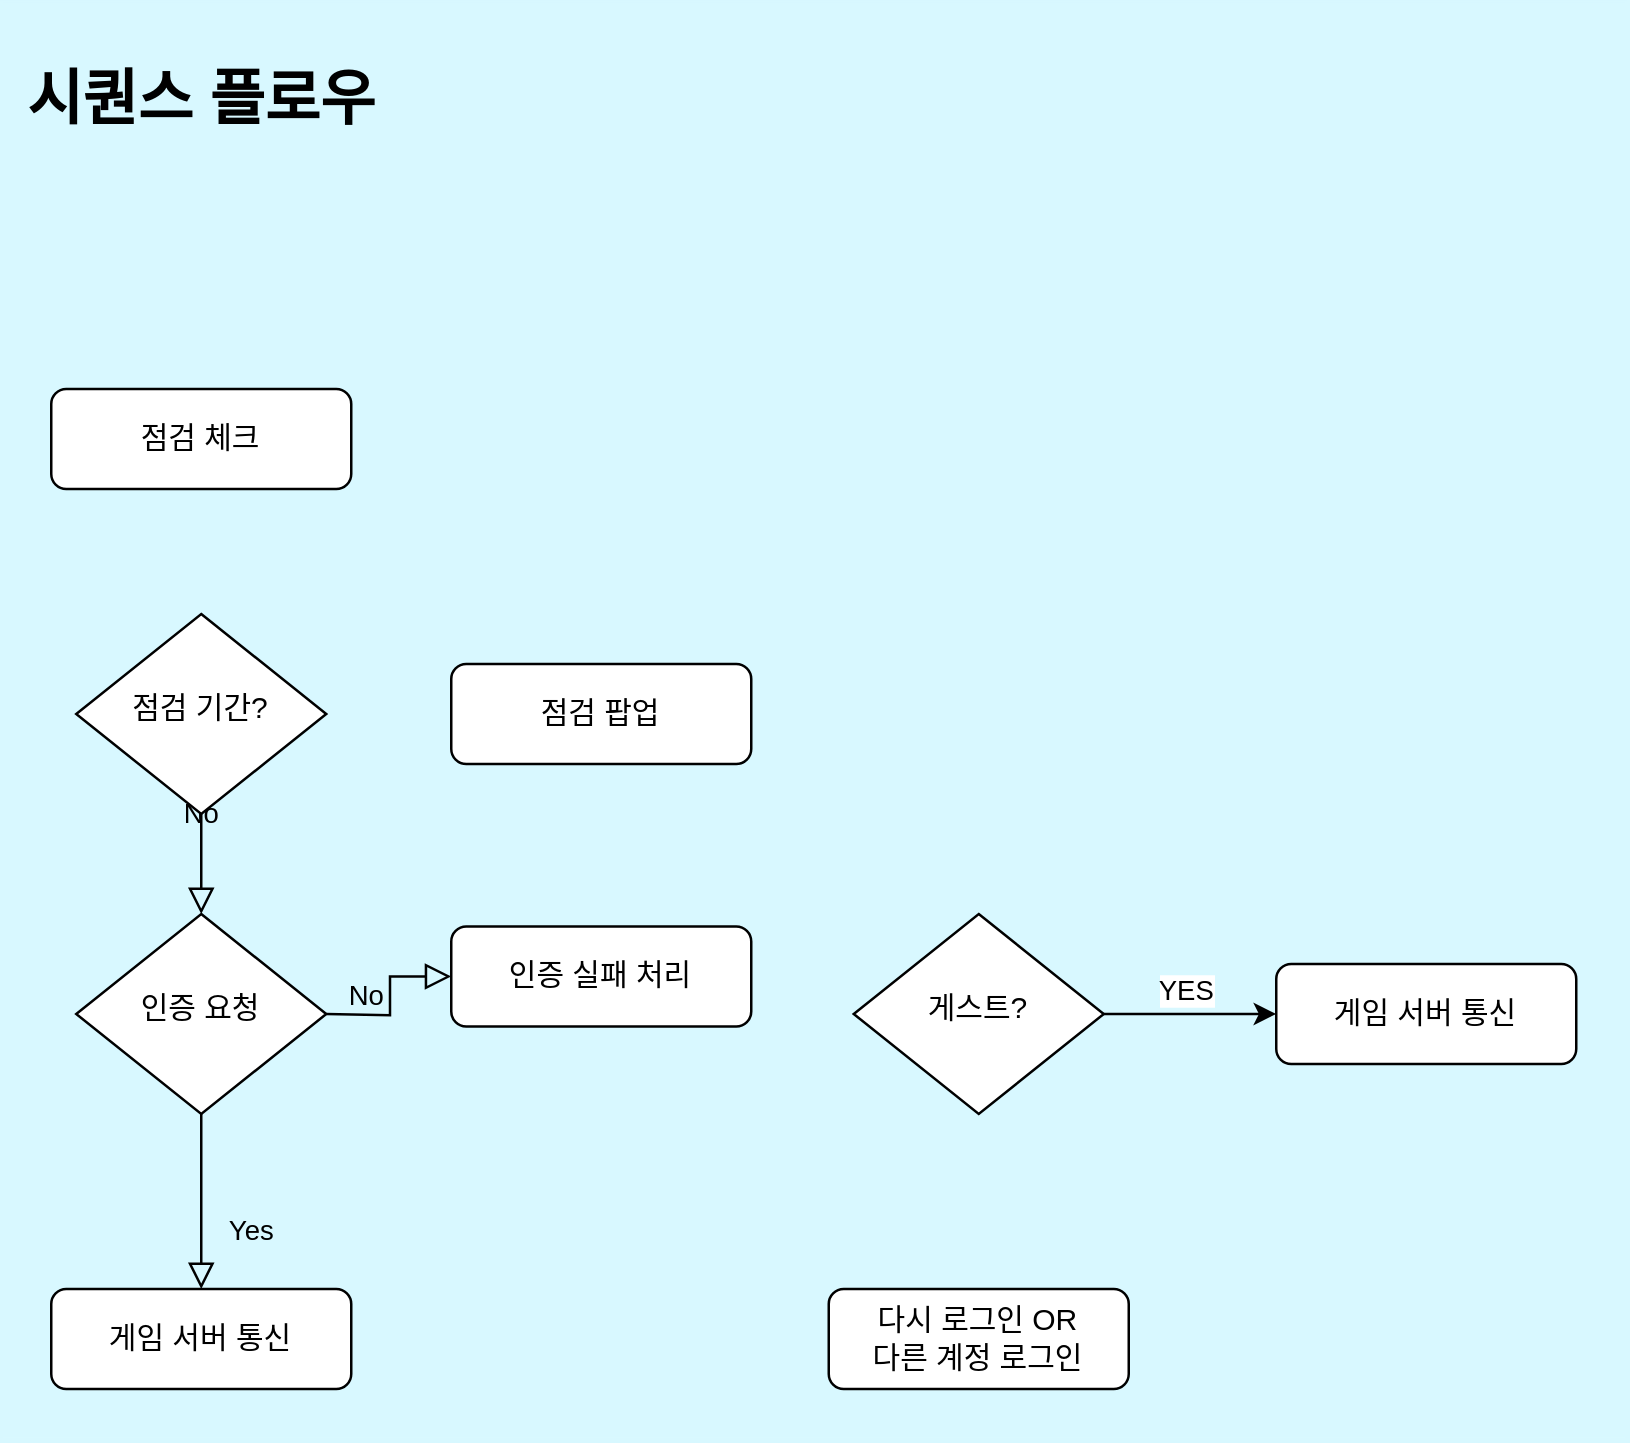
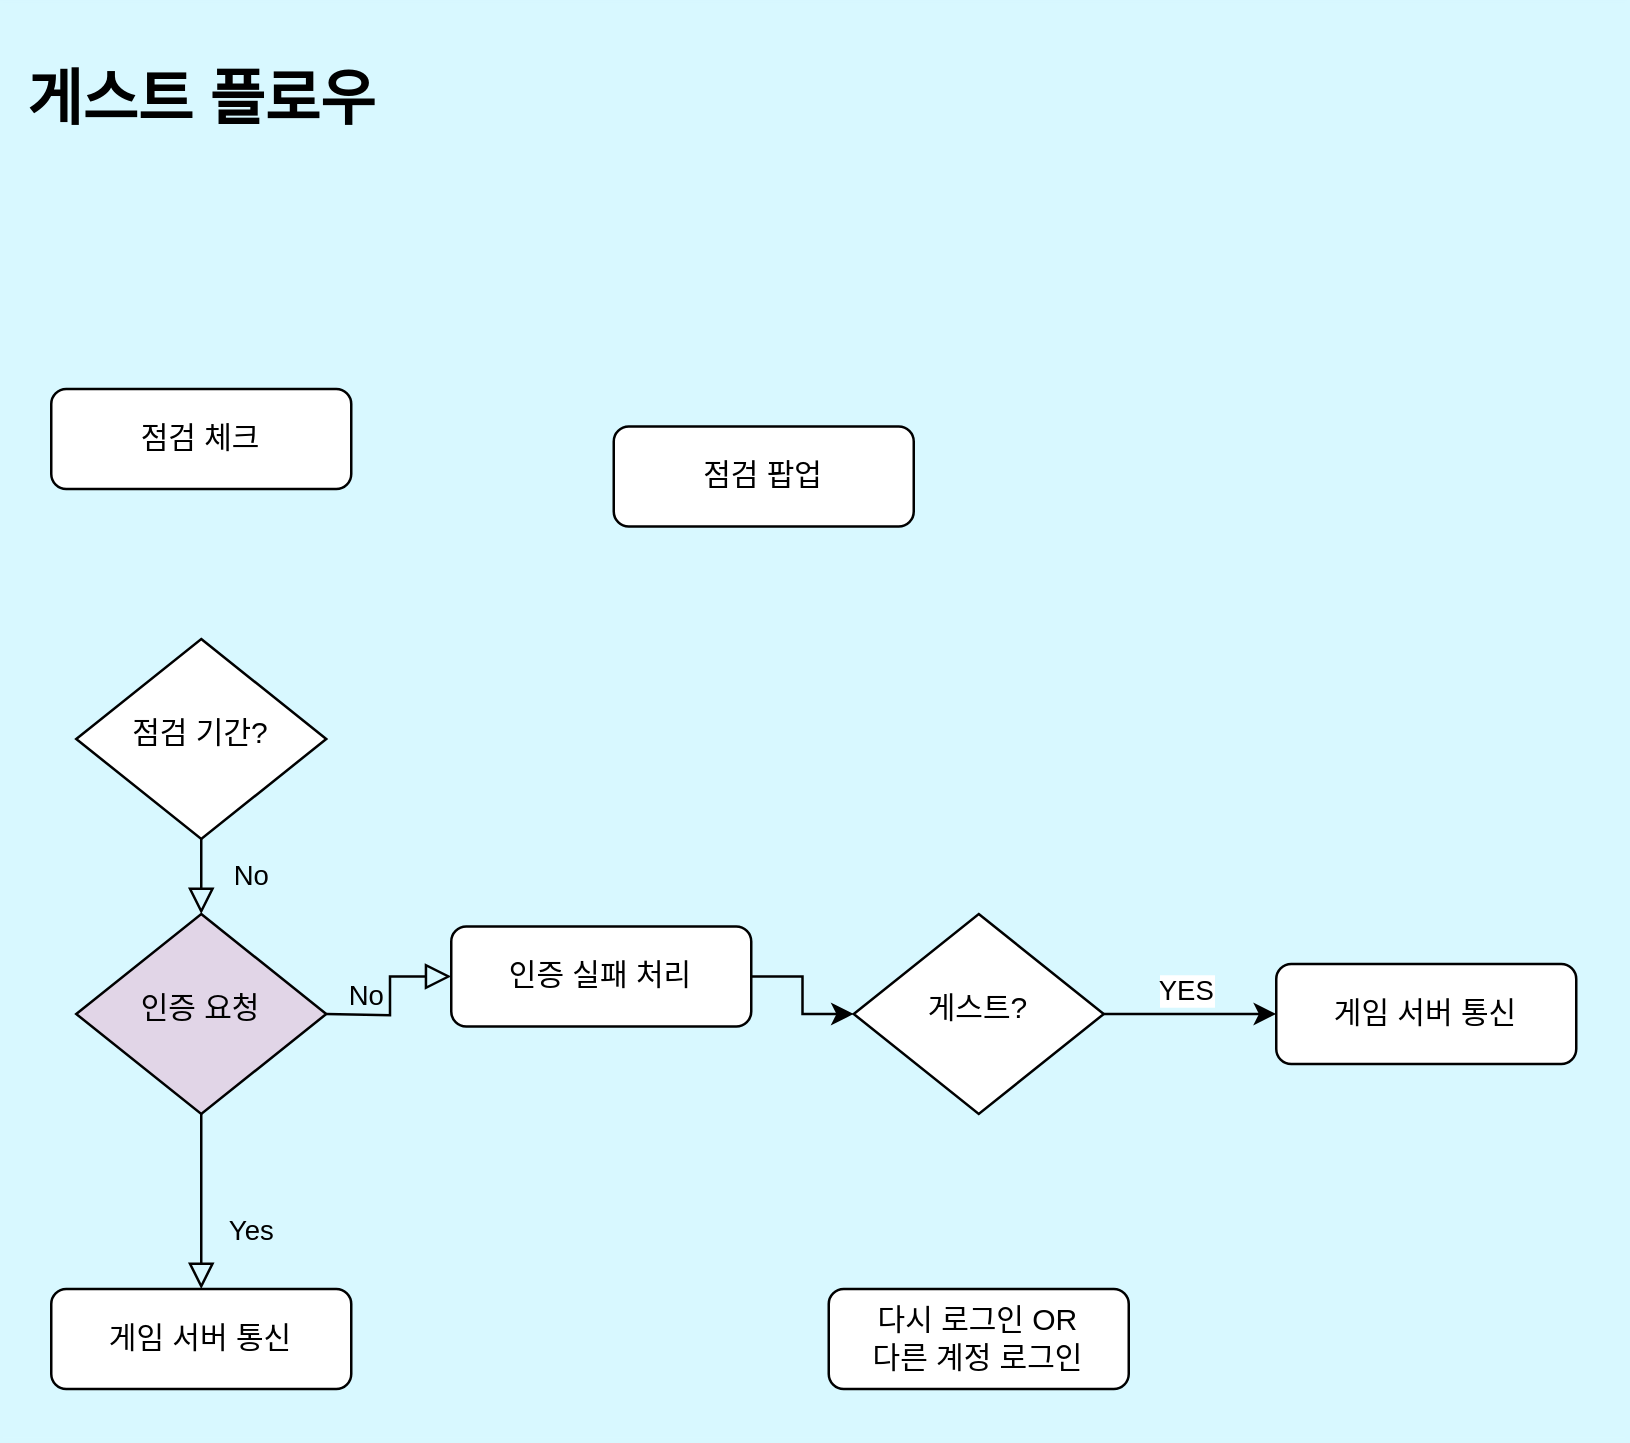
node "시퀀스 플로우": label "시퀀스 플로우" -> "게스트 플로우"
node "점검 기간?": moved (201, 714) -> (201, 739)
node "점검 팝업": moved (601, 714) -> (764, 476)
edge "인증 실패 처리" -> "게스트?": added
node "인증 요청": fillcolor #ffffff -> #e1d5e7
